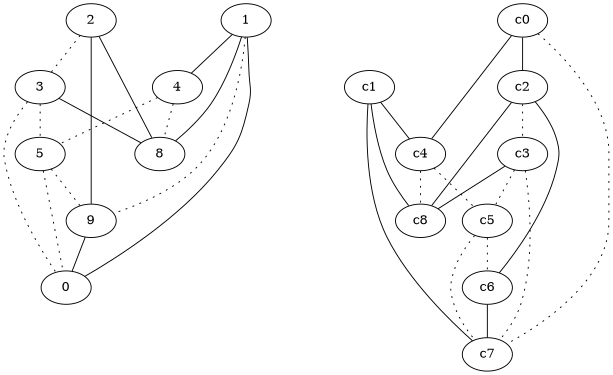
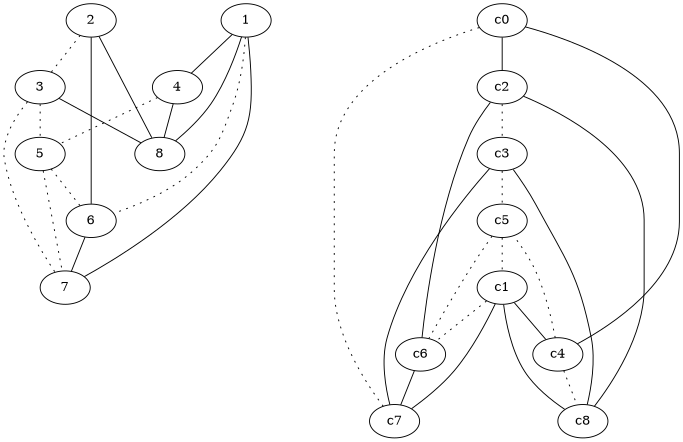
edge "4" -- "8": style dotted -> solid
node "9": label "9" -> "6"
edge "c3" -- "c7": style dotted -> solid
node "0": label "0" -> "7"
edge "c5" -- "c7": now "c5" -- "c1"
edge "c1" -- "c6": added
